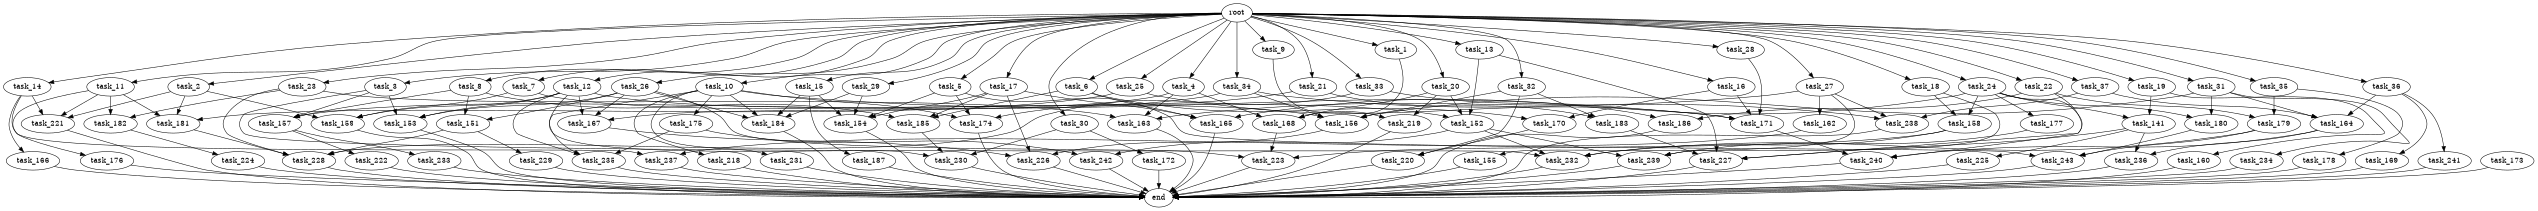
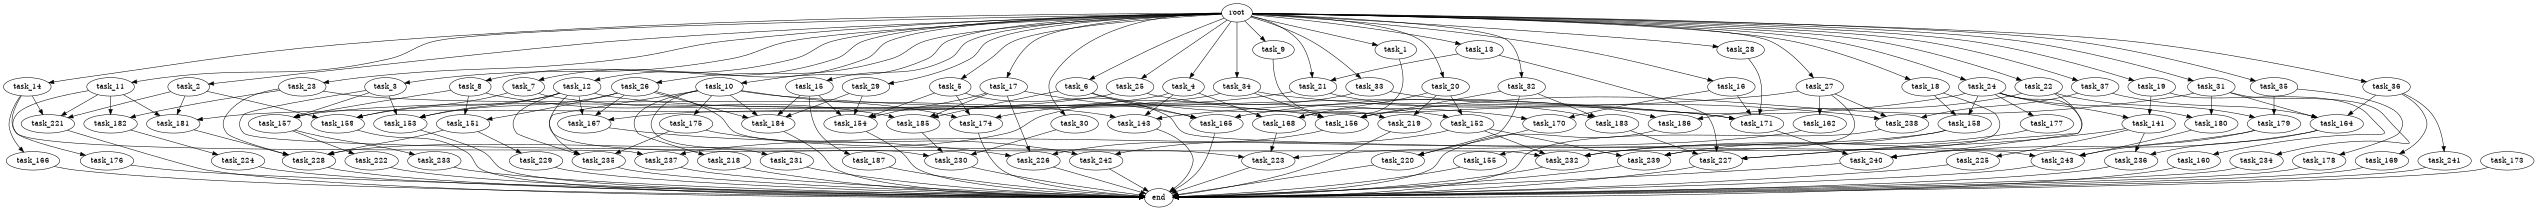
edge "task_13" -> "task_152": now "task_13" -> "task_21"
node "task_163": label "task_163" -> "task_143"
node "task_172": removed
